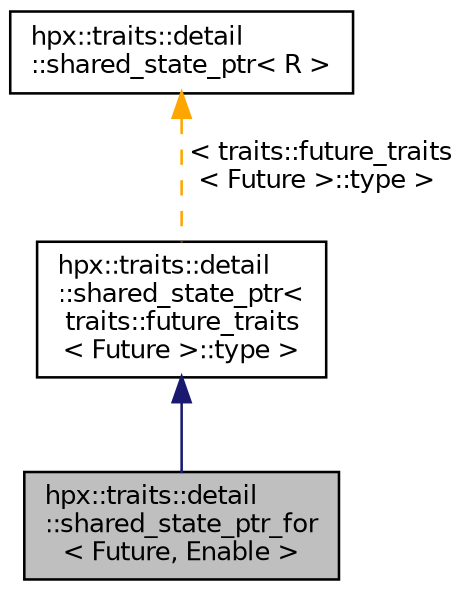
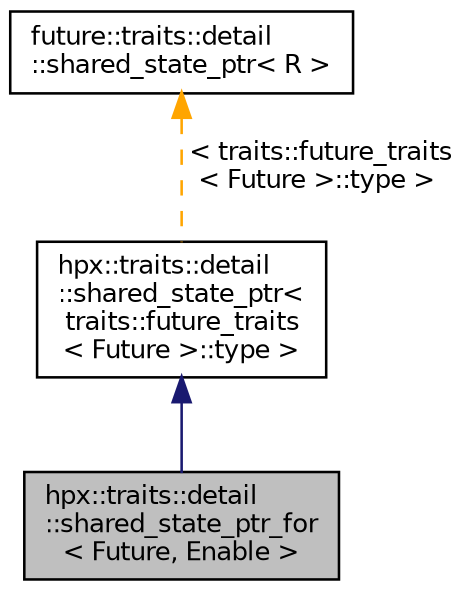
node "hpx::traits::detail ::shared_state_ptr< R >": label "hpx::traits::detail ::shared_state_ptr< R >" -> "future::traits::detail ::shared_state_ptr< R >"
